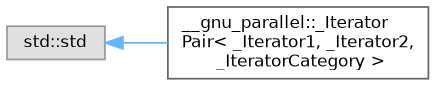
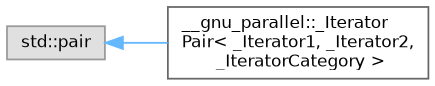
node "std::std": label "std::std" -> "std::pair"
